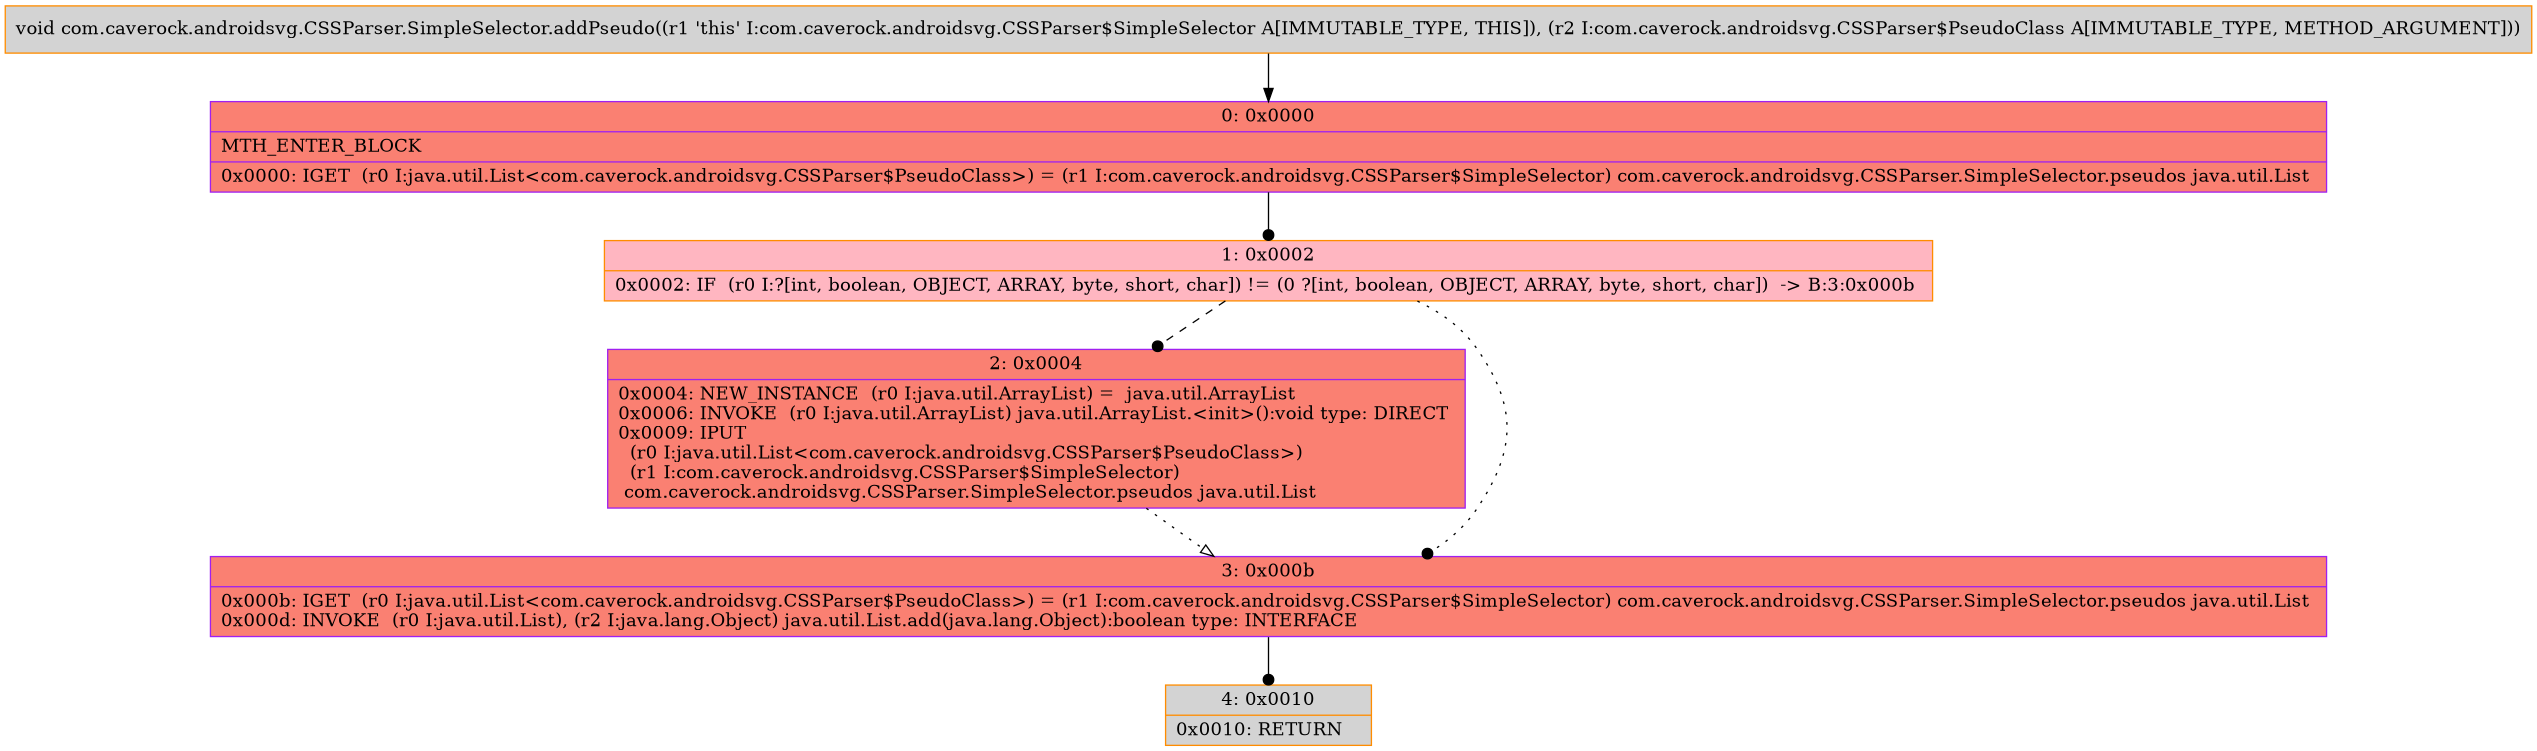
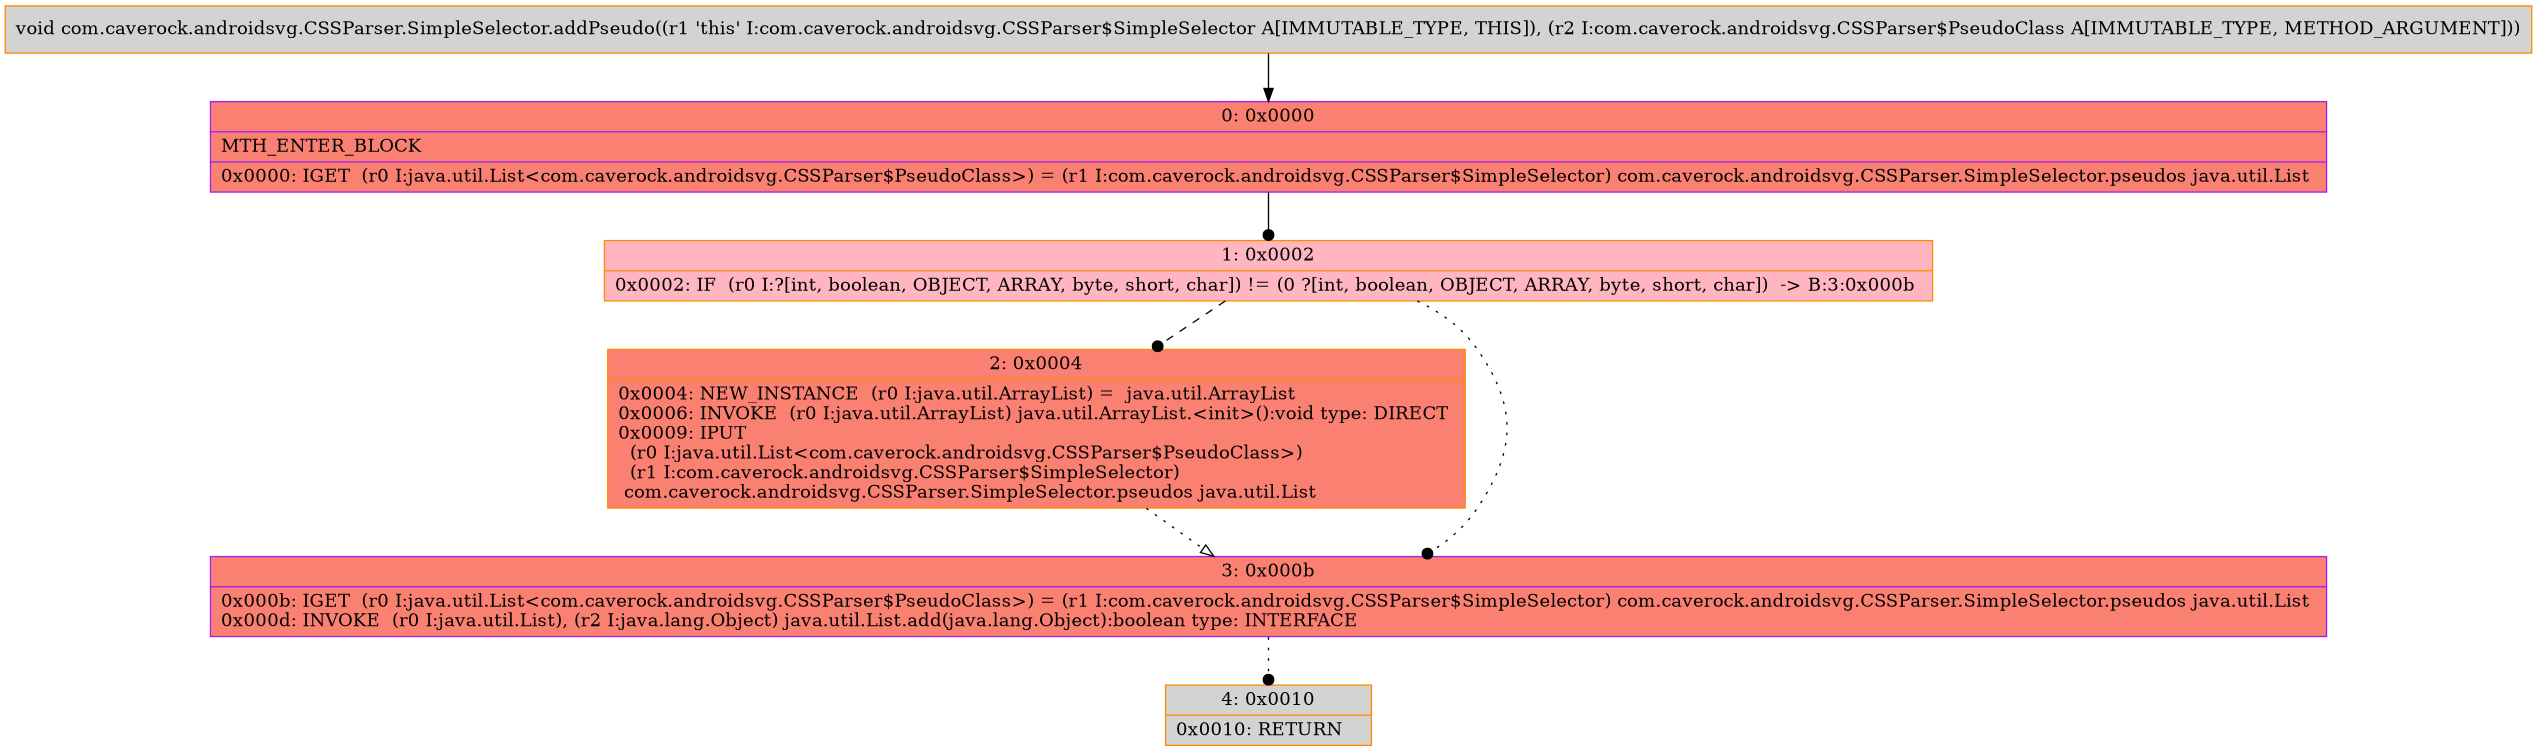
node "2: 0x0004": color purple -> darkorange
edge "3: 0x000b" -> "4: 0x0010": style solid -> dotted
